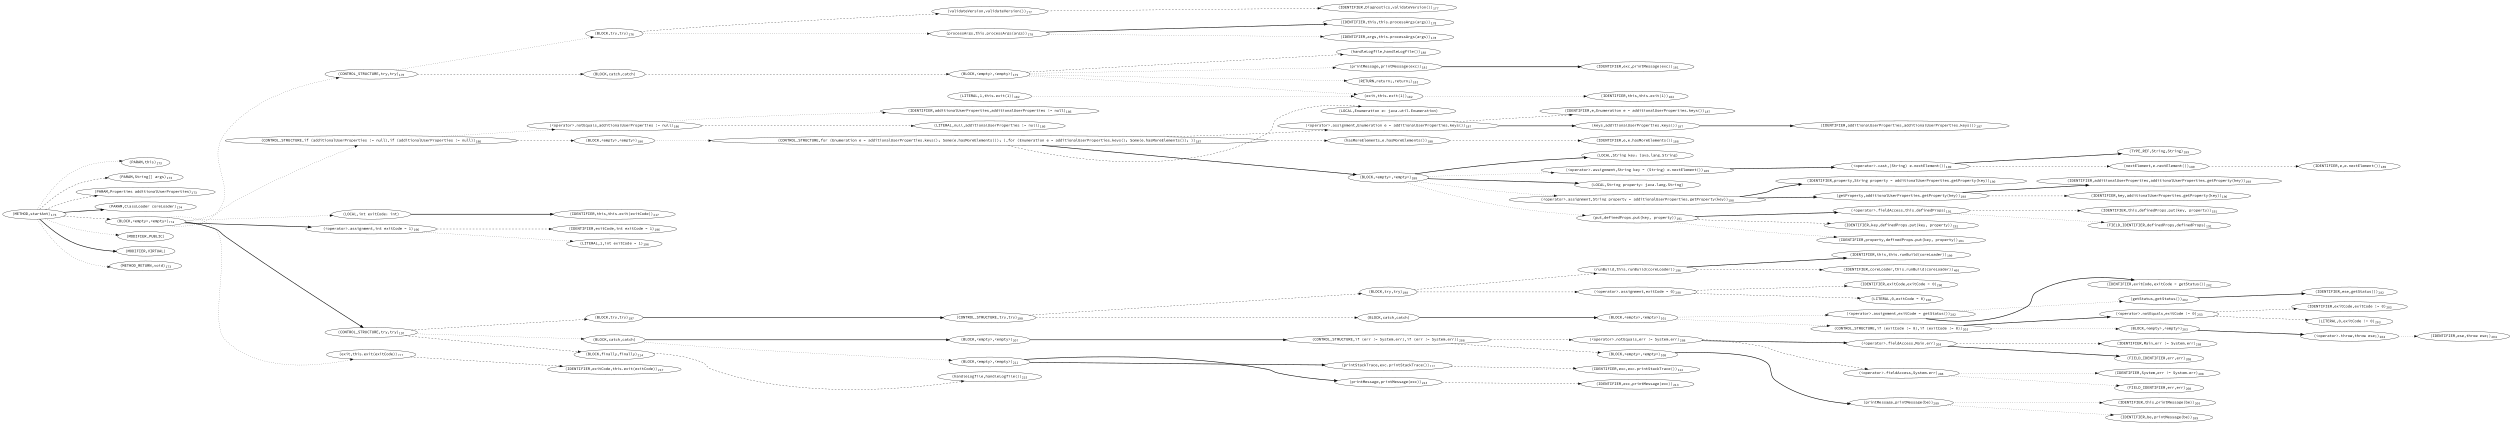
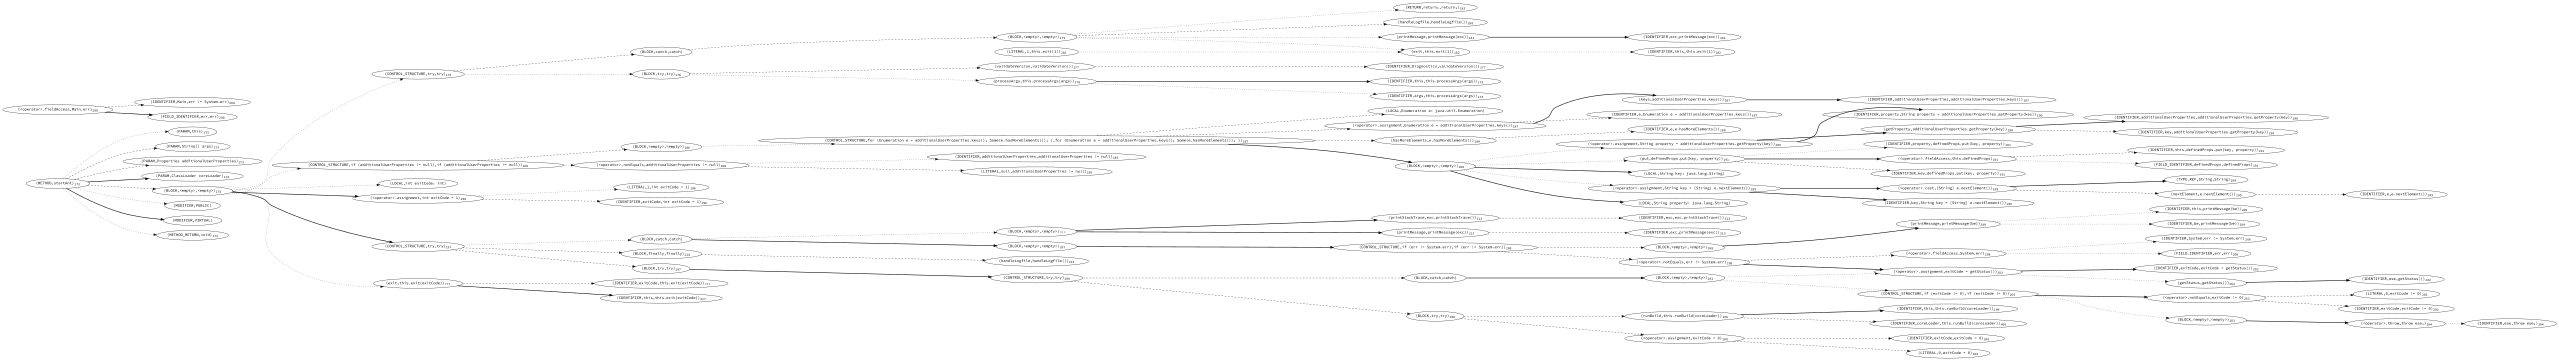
node "(IDENTIFIER,key,String key = (String) e.nextElement())": added
edge "(LOCAL,int exitCode: int)" -> "(IDENTIFIER,this,this.exit(exitCode))": now "(exit,this.exit(exitCode))" -> "(IDENTIFIER,this,this.exit(exitCode))"
edge "(<operator>.notEquals,err != System.err)" -> "(<operator>.fieldAccess,Main.err)": now "(<operator>.notEquals,err != System.err)" -> "(<operator>.assignment,exitCode = getStatus())"
